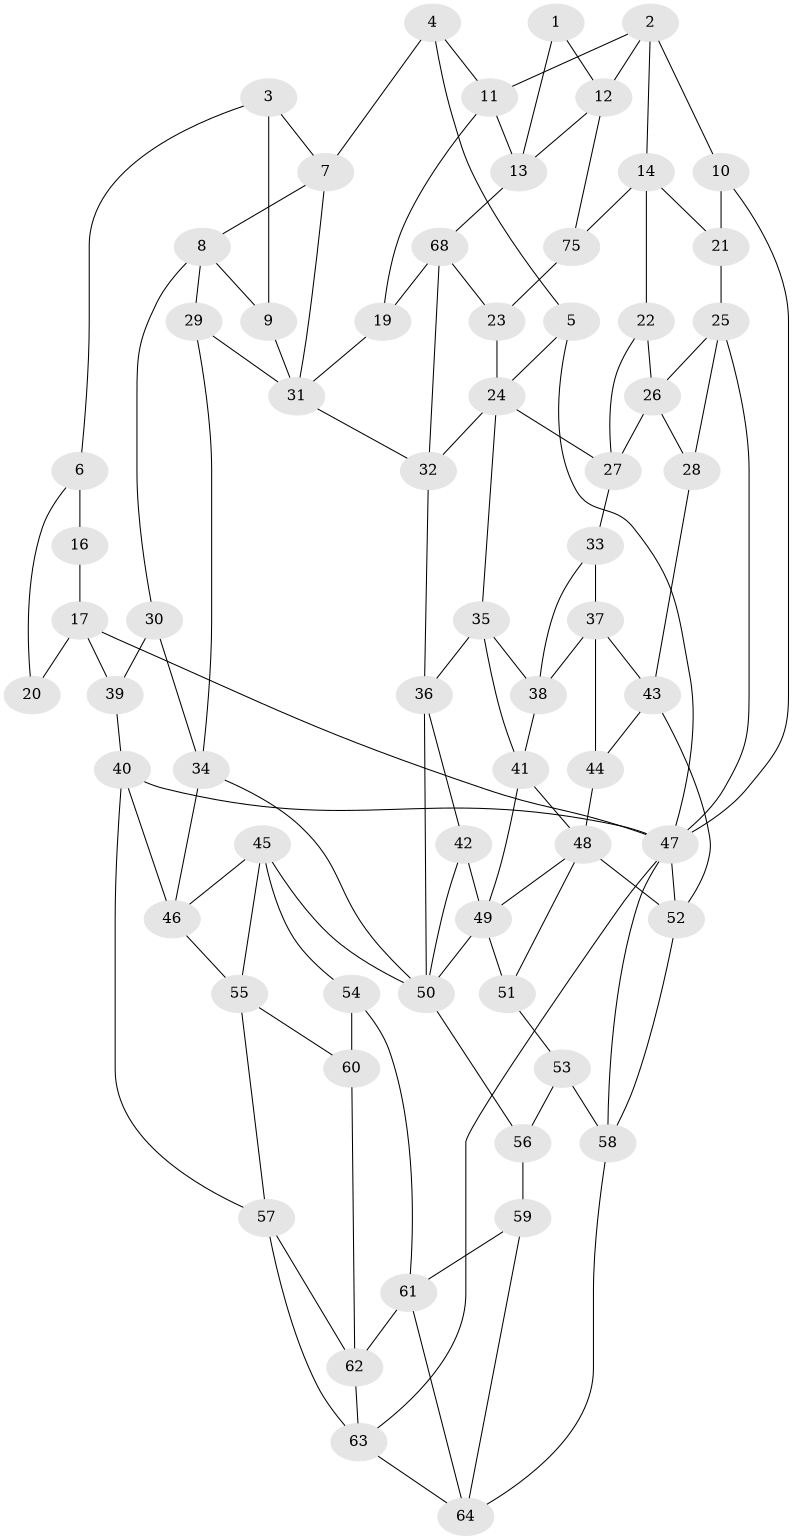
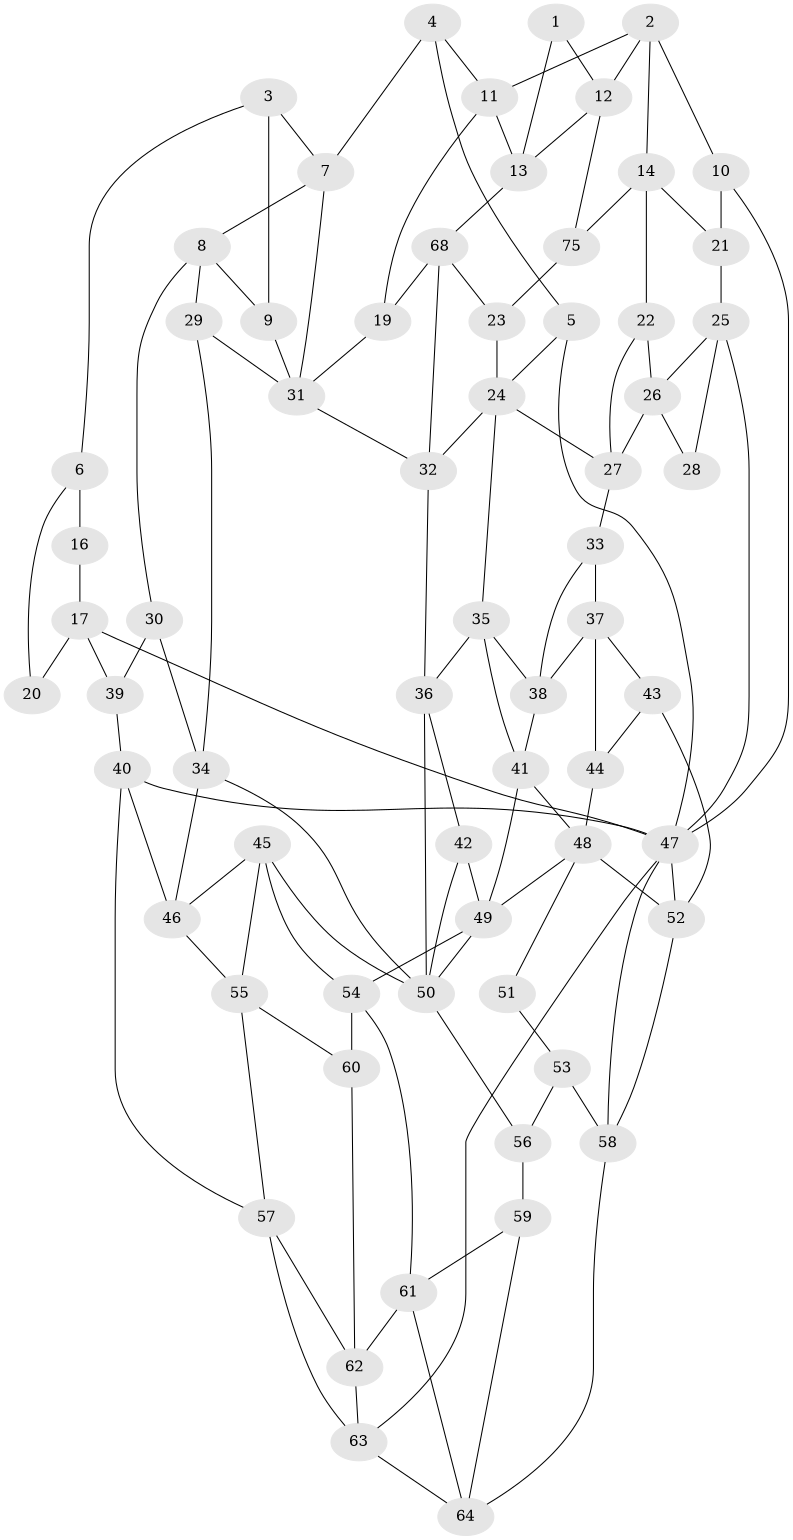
edge "28" -- "43": removed
edge "49" -- "51": now "49" -- "54"
